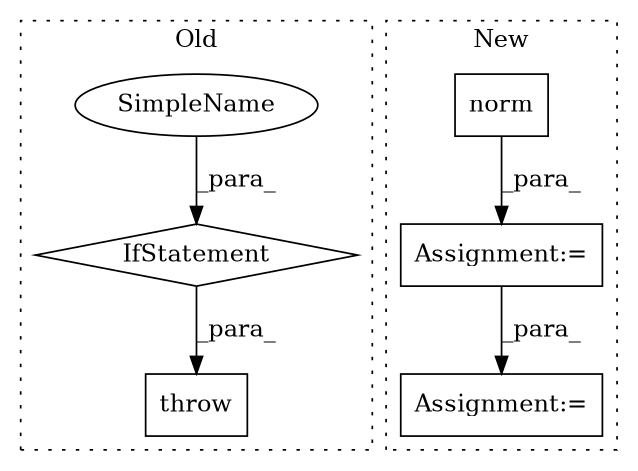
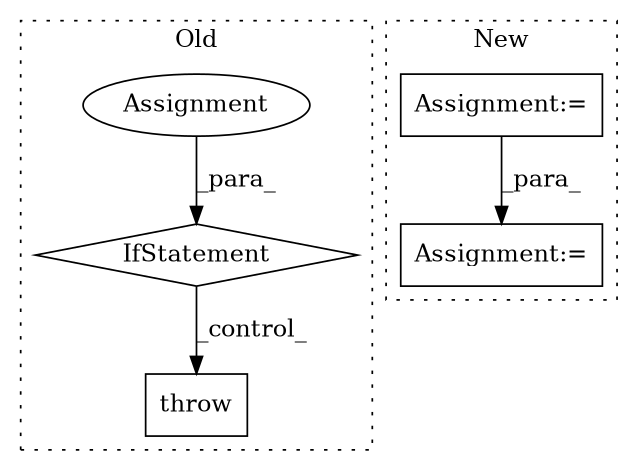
node "SimpleName": label "SimpleName" -> "Assignment"
node "norm": removed
edge "IfStatement" -> "throw": label "_para_" -> "_control_"
